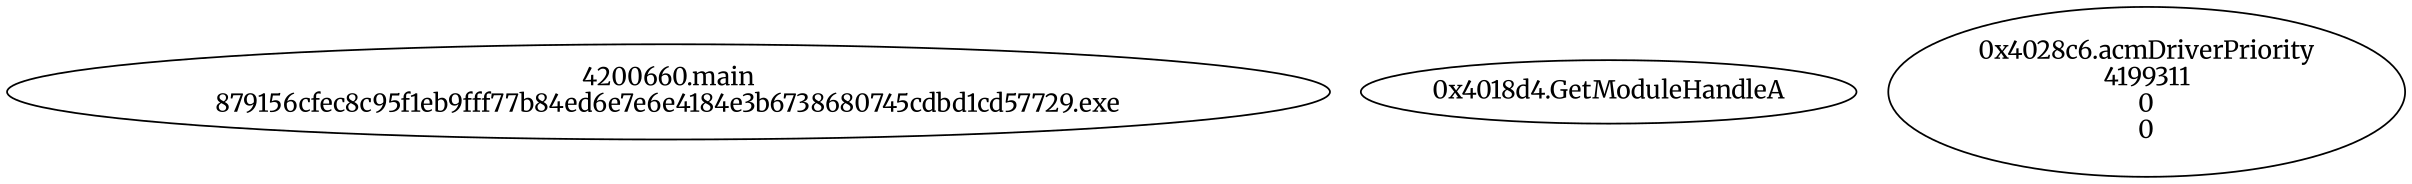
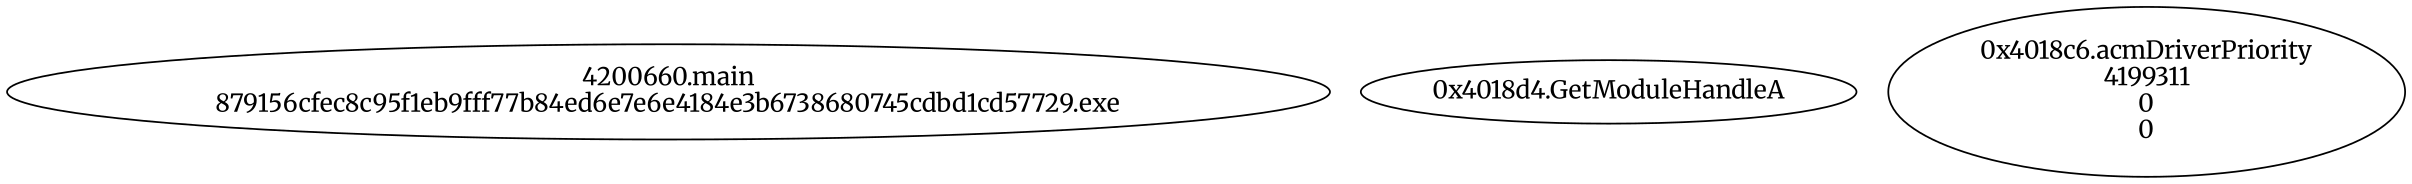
node "0x4028c6.acmDriverPriority 4199311 0 0": label "0x4028c6.acmDriverPriority 4199311 0 0" -> "0x4018c6.acmDriverPriority 4199311 0 0"
